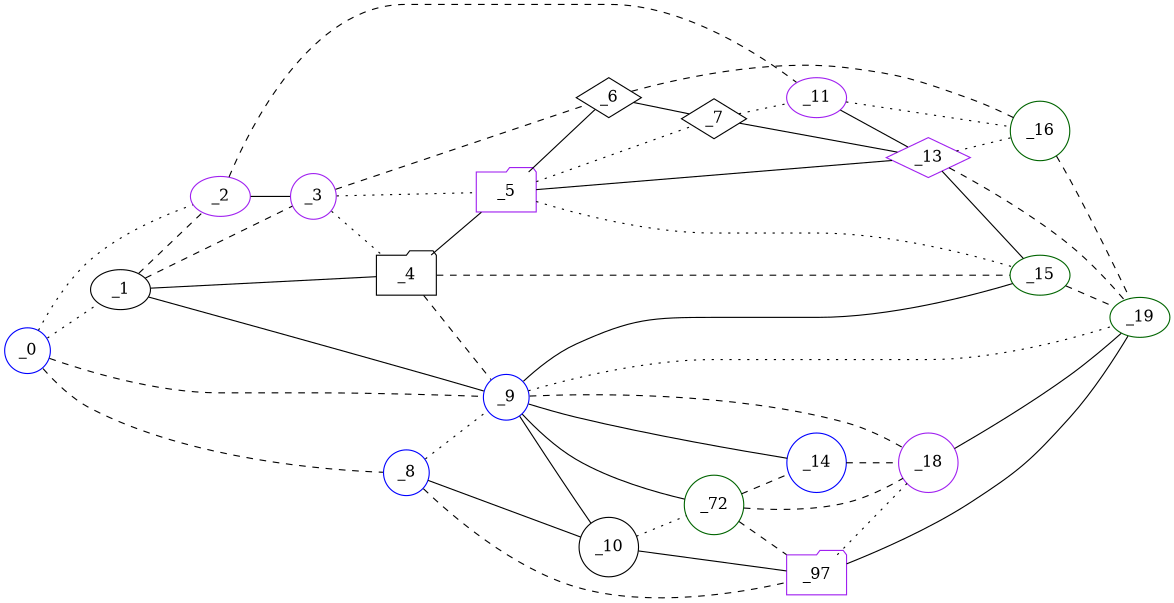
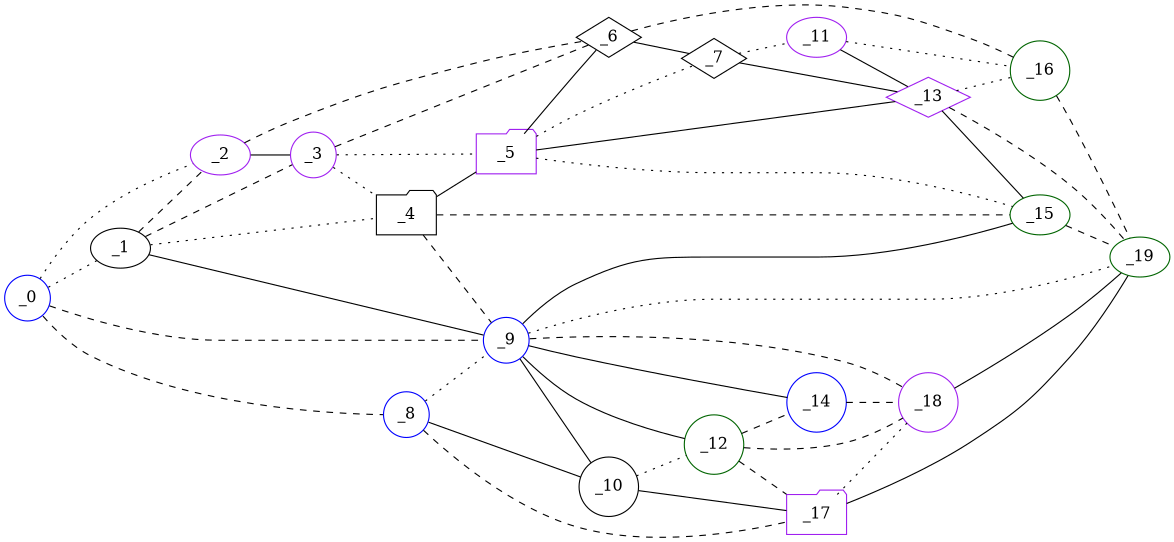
edge "_11" -- "_2": now "_6" -- "_2"
edge "_4" -- "_1": style solid -> dotted
node "_72": label "_72" -> "_12"
node "_97": label "_97" -> "_17"
